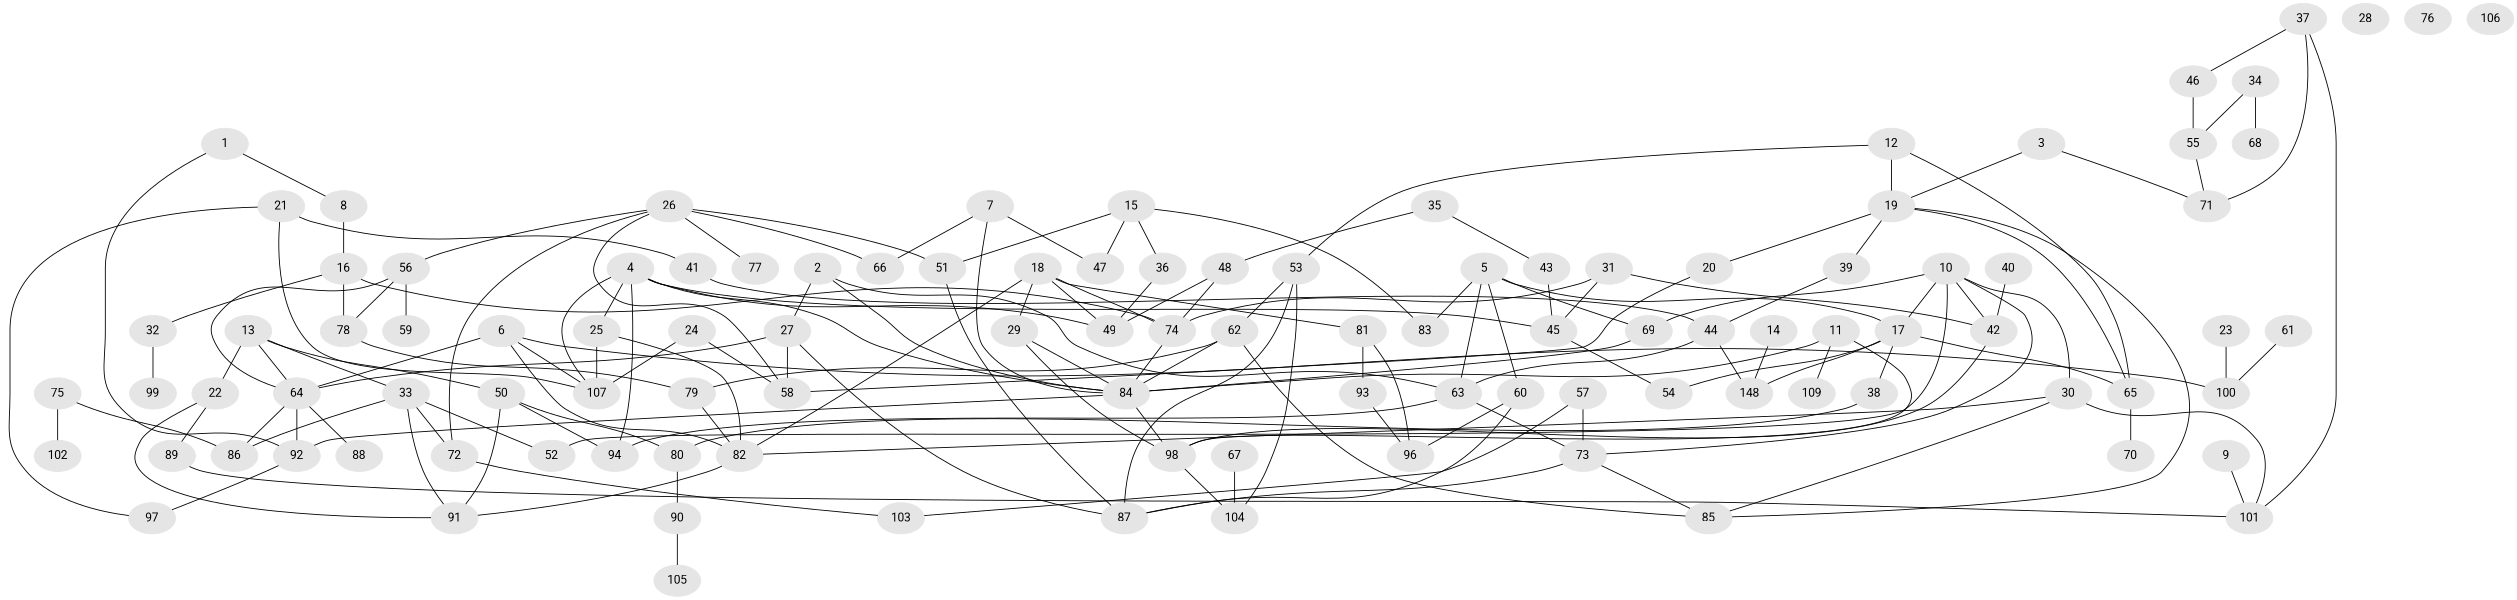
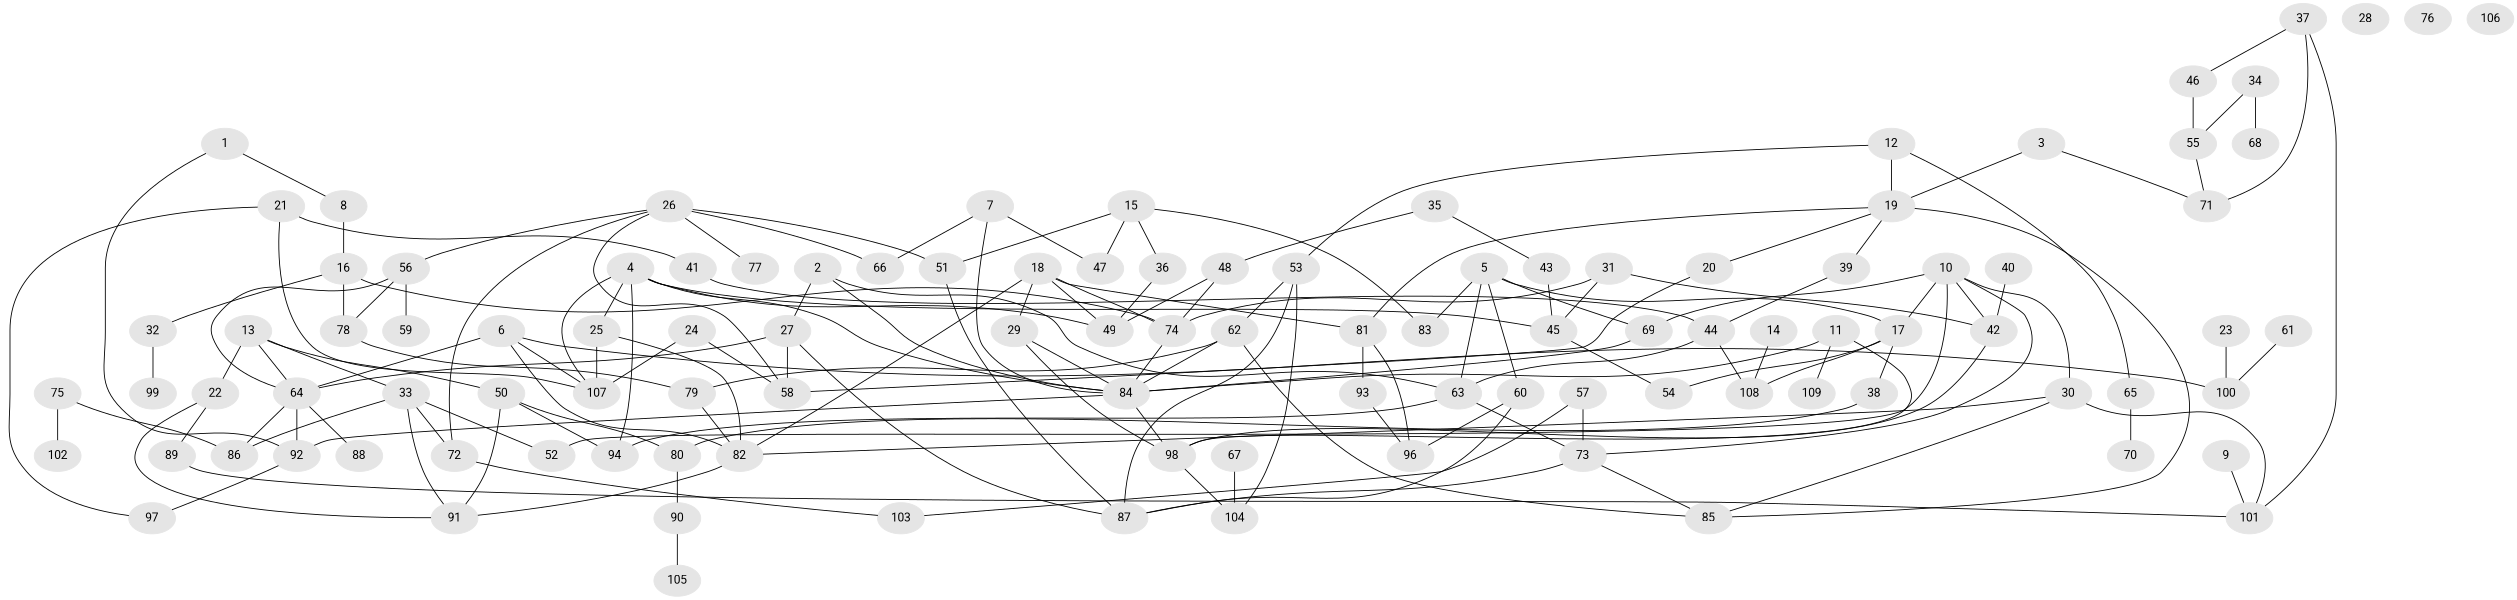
edge "19" -- "65": now "19" -- "81"
edge "17" -- "65": removed
node "148": label "148" -> "108"
